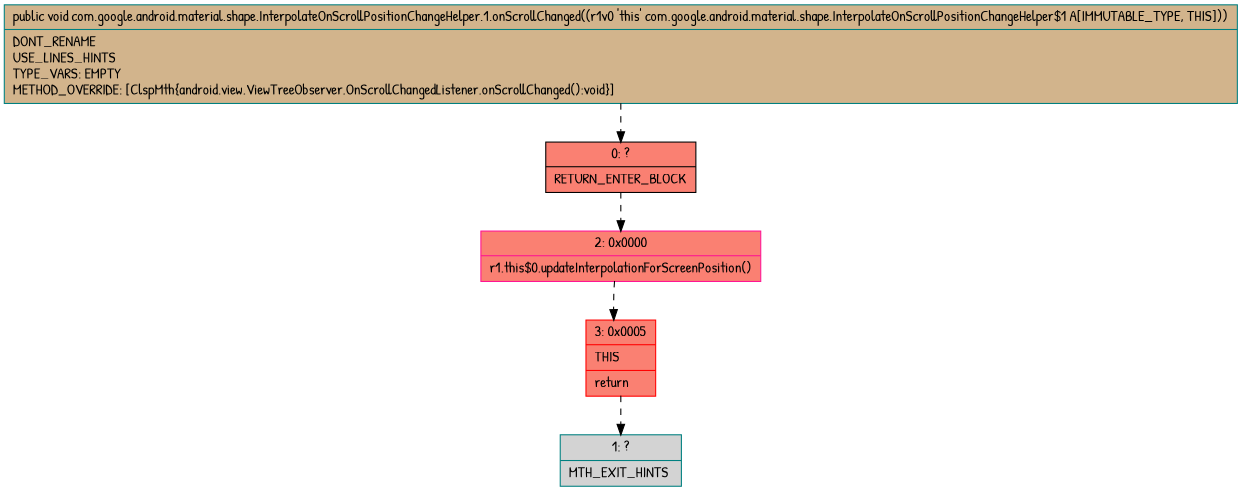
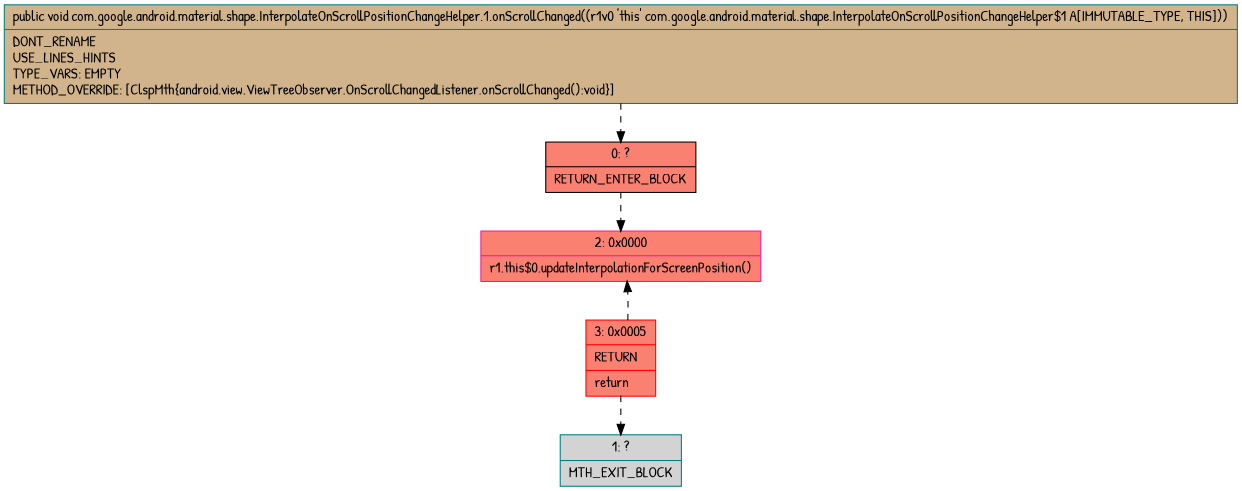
edge "2: 0x0000" -> "3: 0x0005": reversed
node "3: 0x0005": text "THIS" -> "RETURN"
node "1: ?": text "MTH_EXIT_HINTS" -> "MTH_EXIT_BLOCK"
